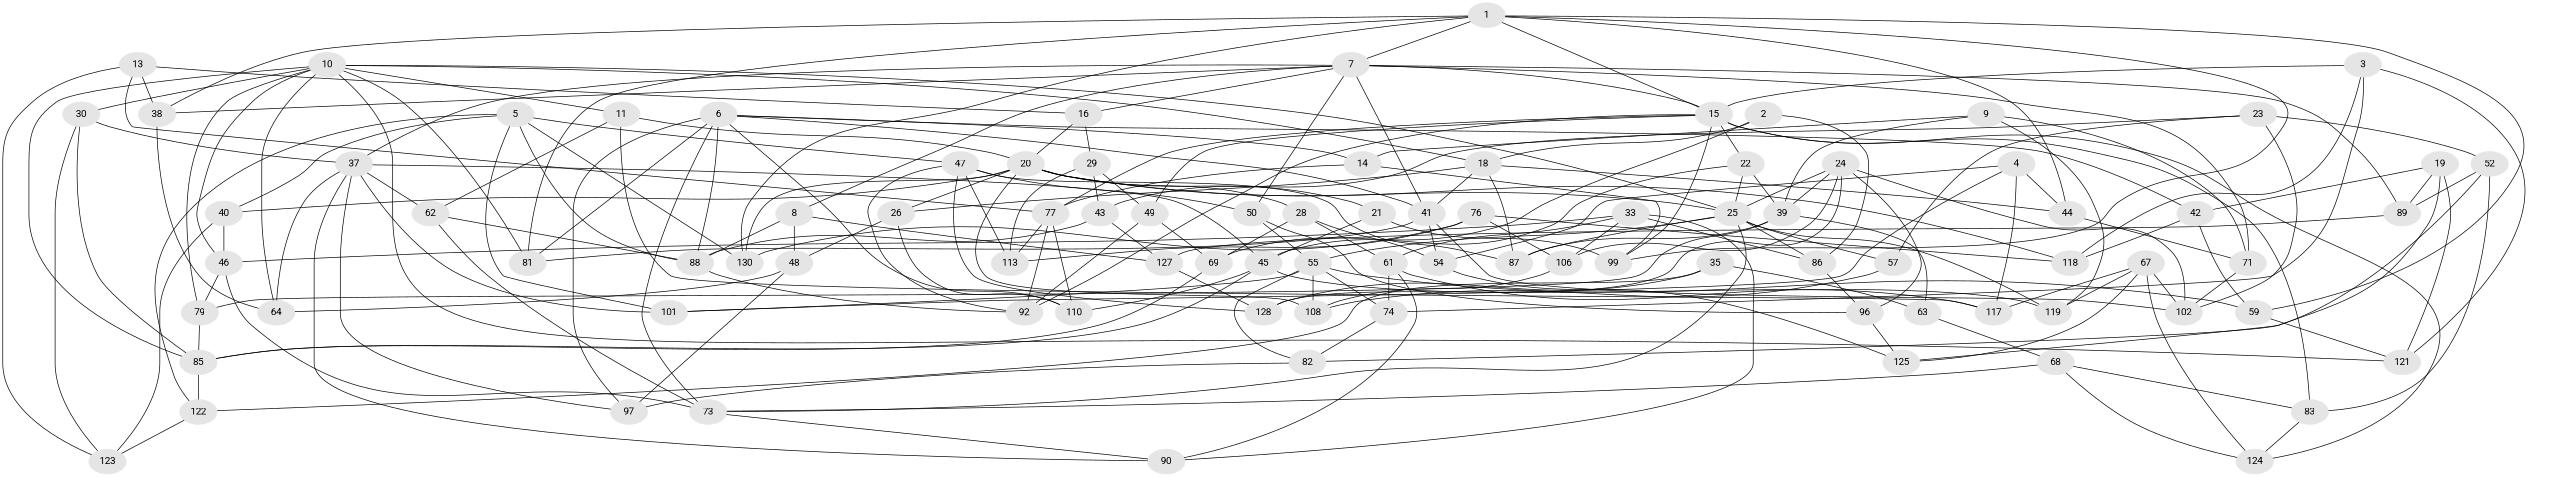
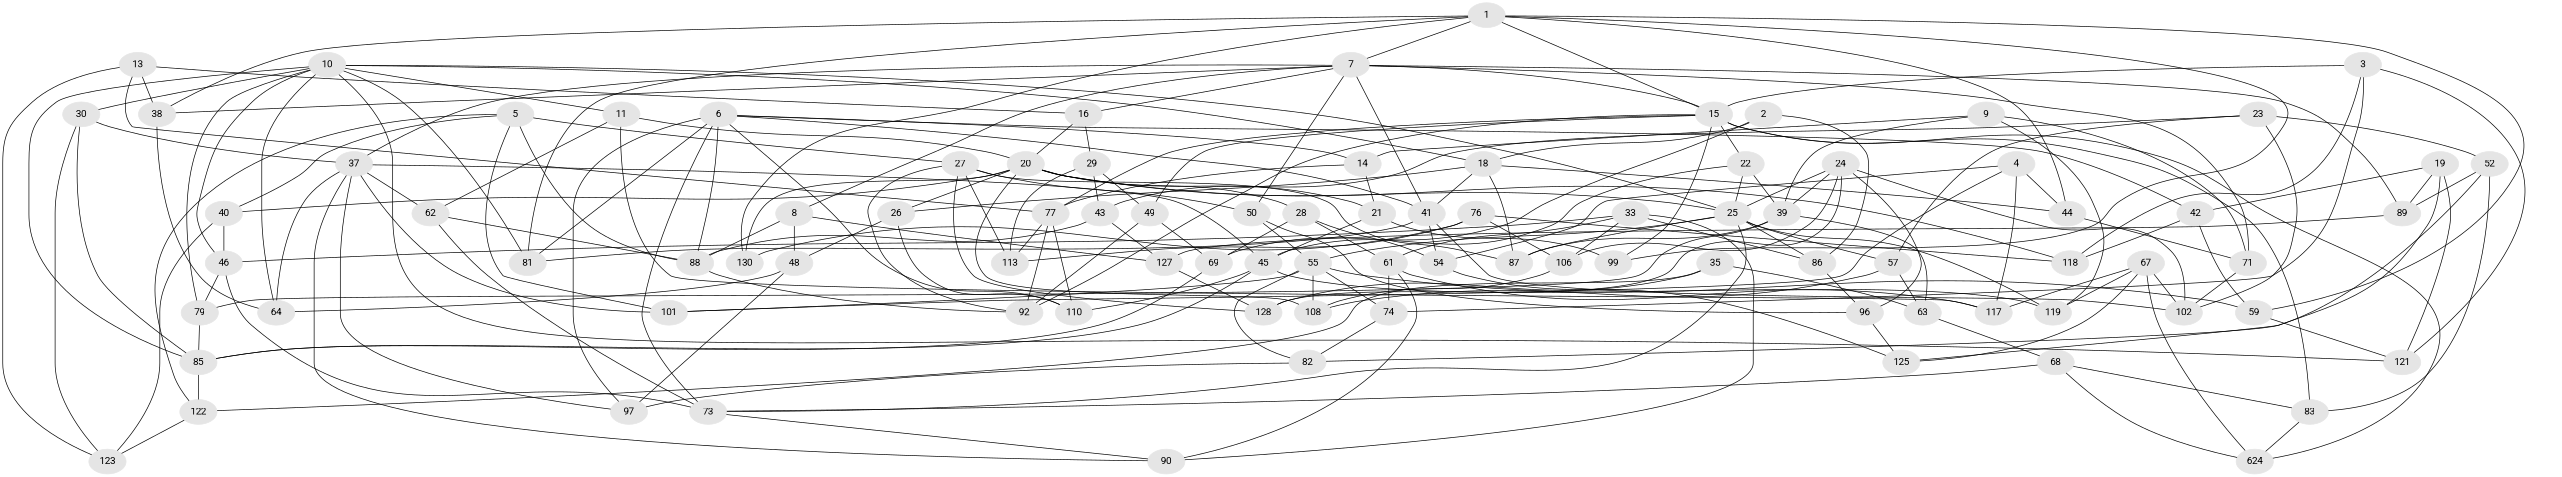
node "47": label "47" -> "27"
edge "14" -- "99": now "14" -- "21"
edge "5" -- "130": removed
edge "57" -- "63": added
node "124": label "124" -> "624"
